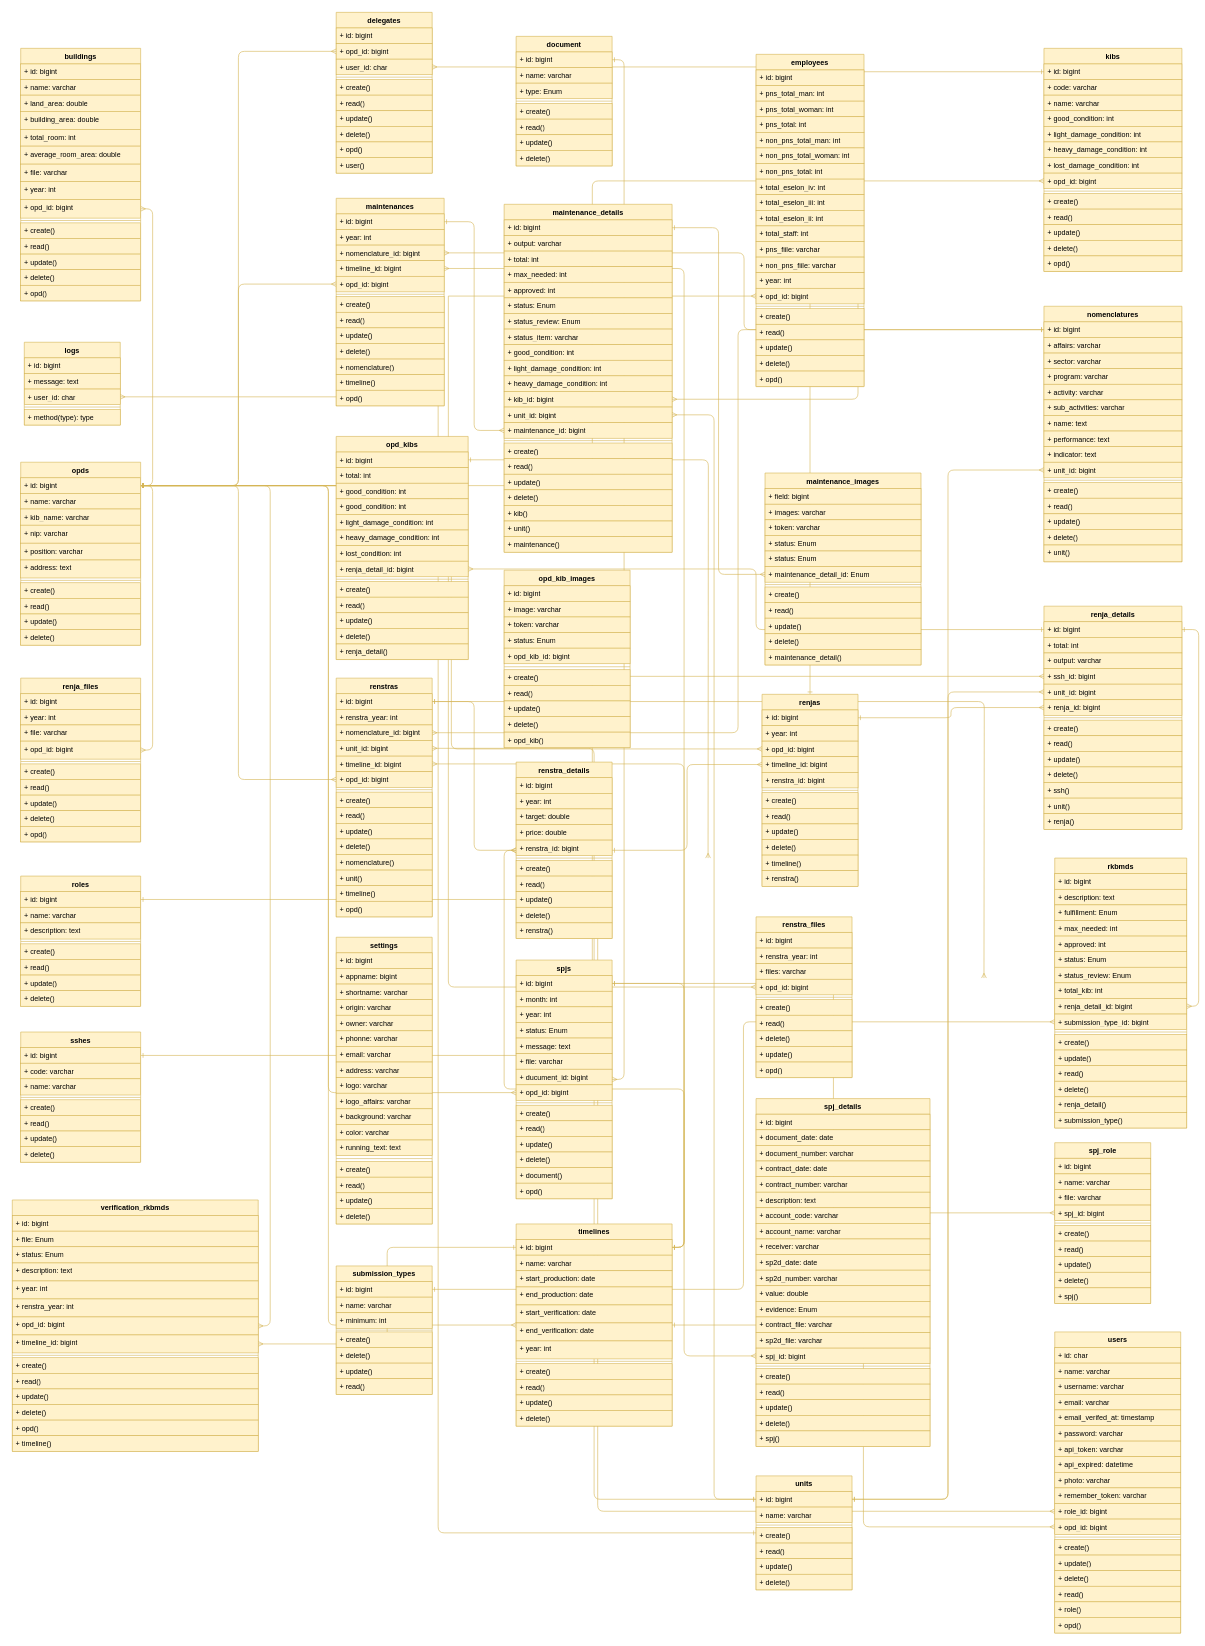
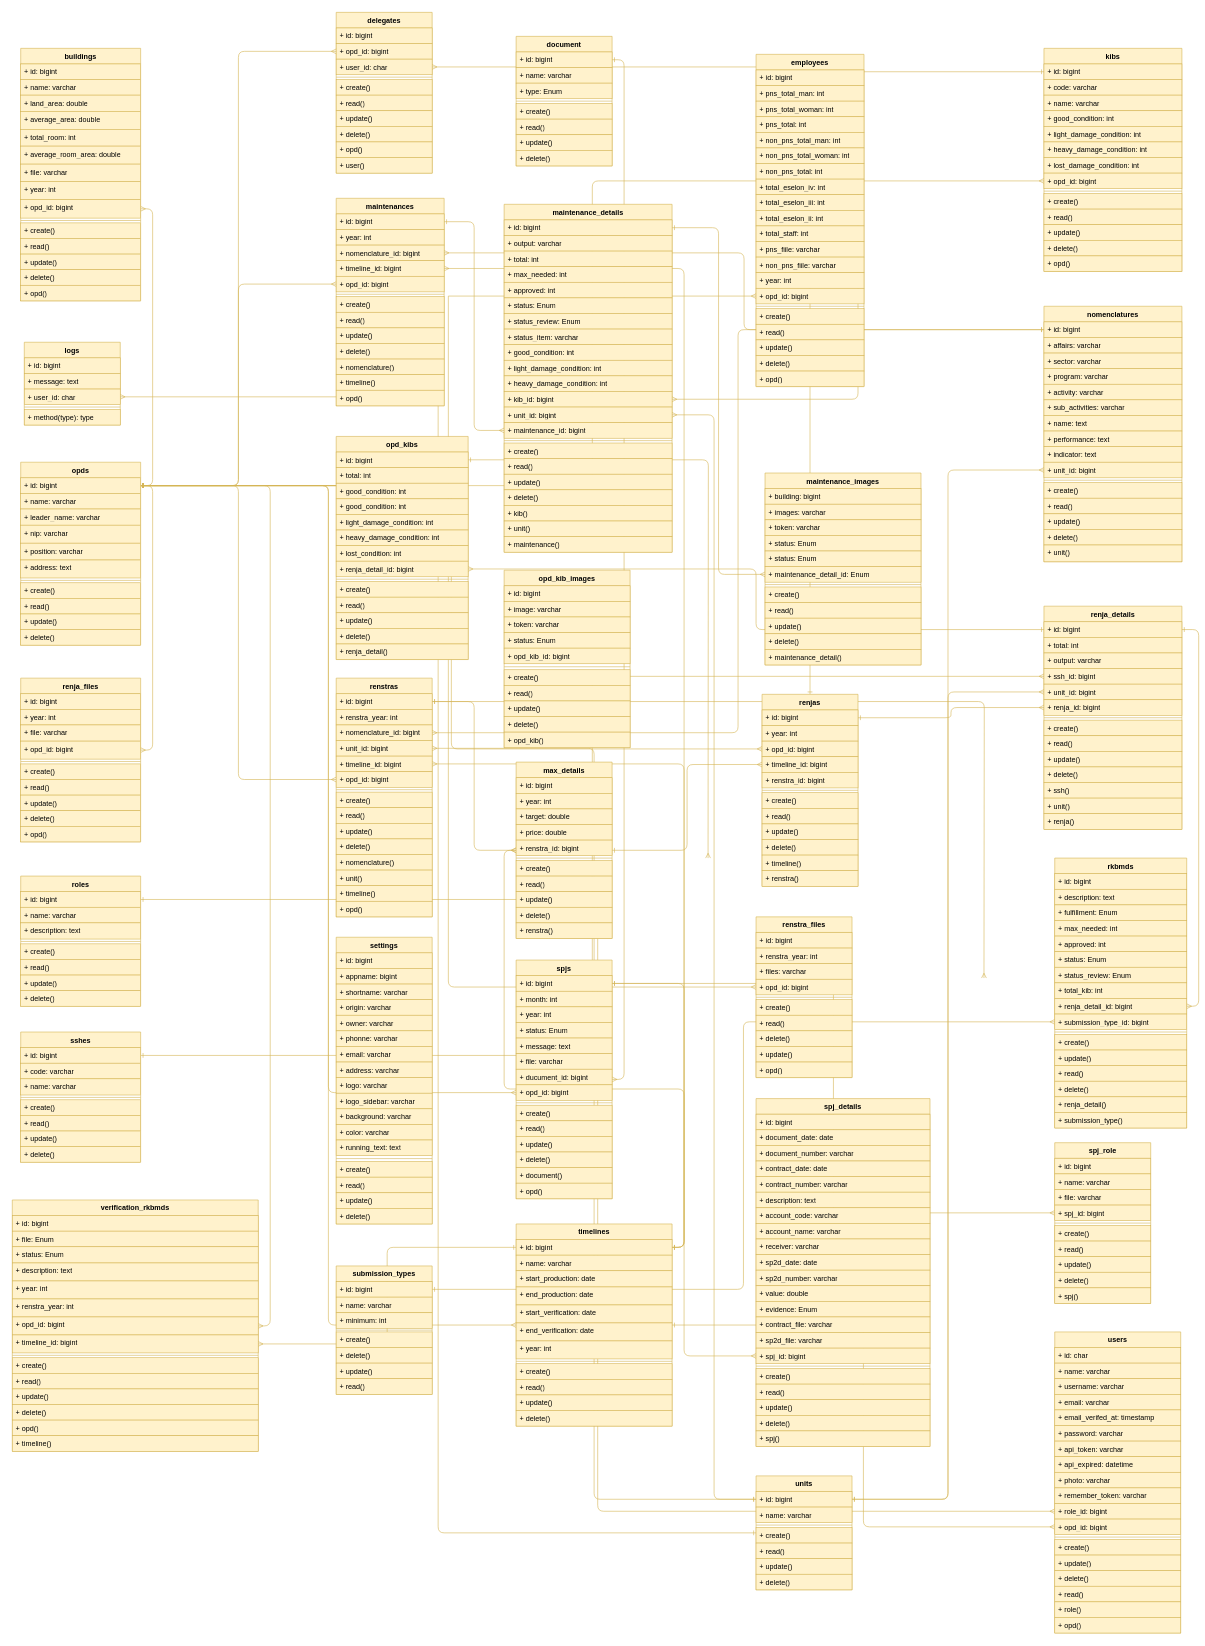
node "+ building_area: double": label "+ building_area: double" -> "+ average_area: double"
node "+ field: bigint": label "+ field: bigint" -> "+ building: bigint"
node "+ kib_name: varchar": label "+ kib_name: varchar" -> "+ leader_name: varchar"
node "renstra_details": label "renstra_details" -> "max_details"
node "+ logo_affairs: varchar": label "+ logo_affairs: varchar" -> "+ logo_sidebar: varchar"
